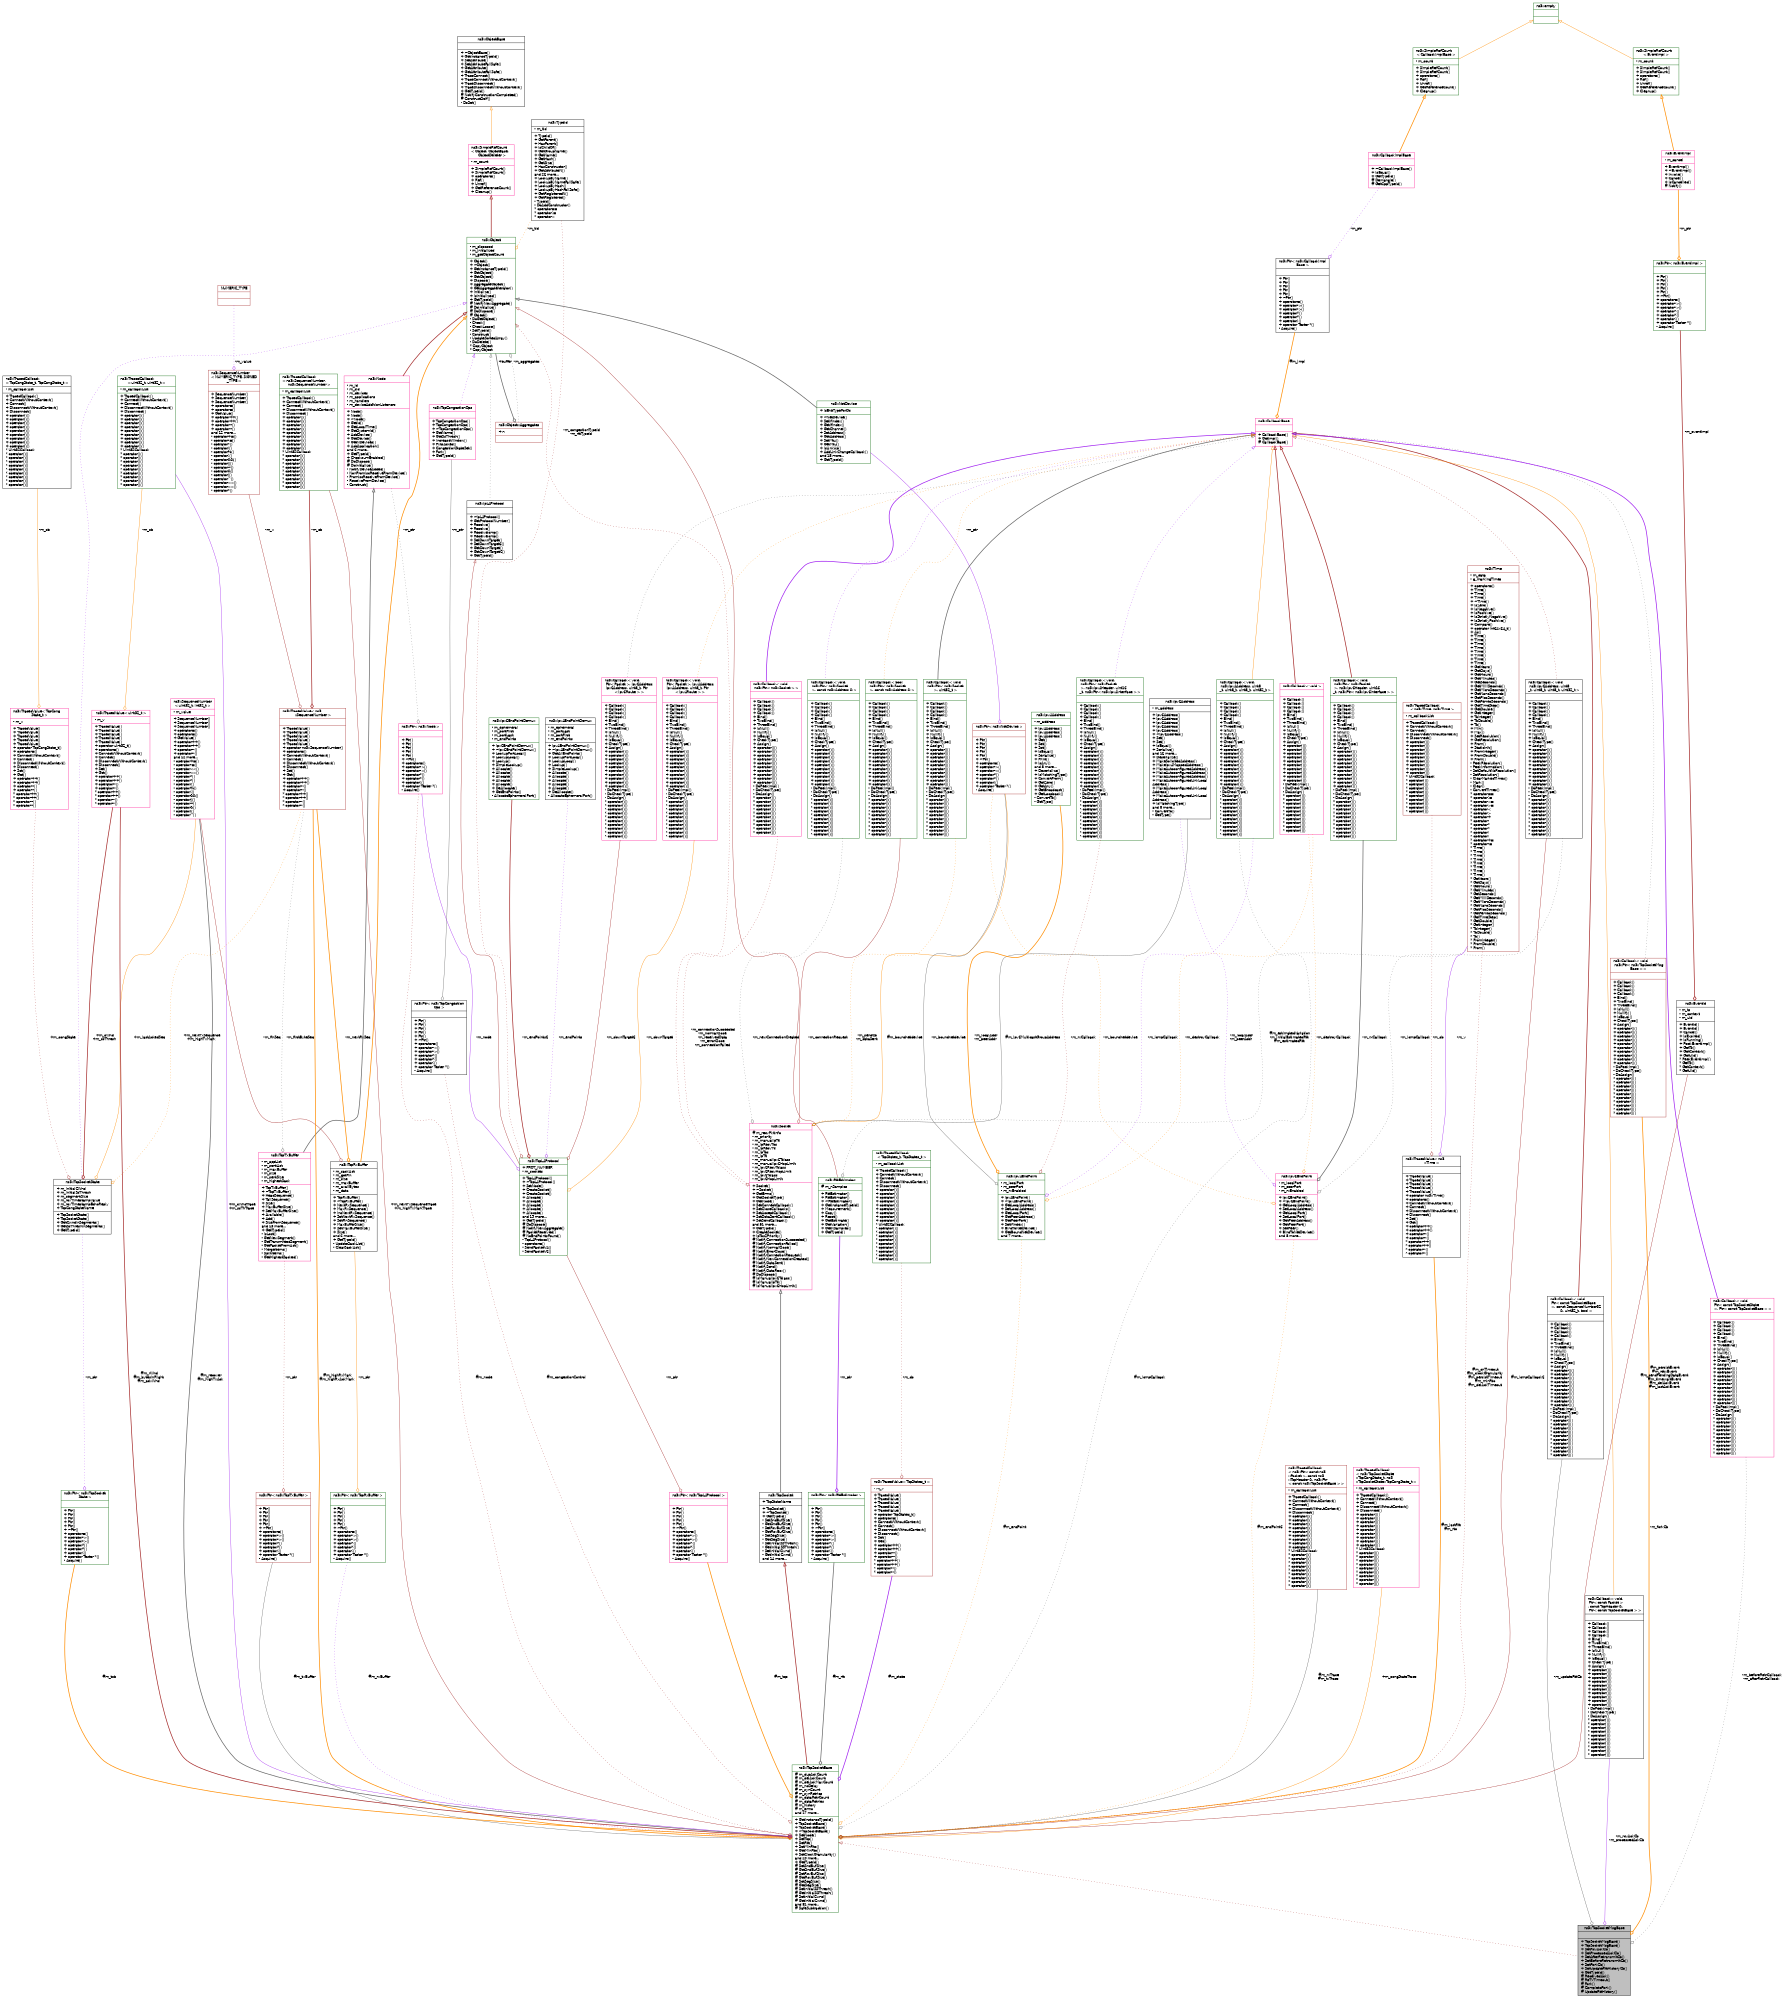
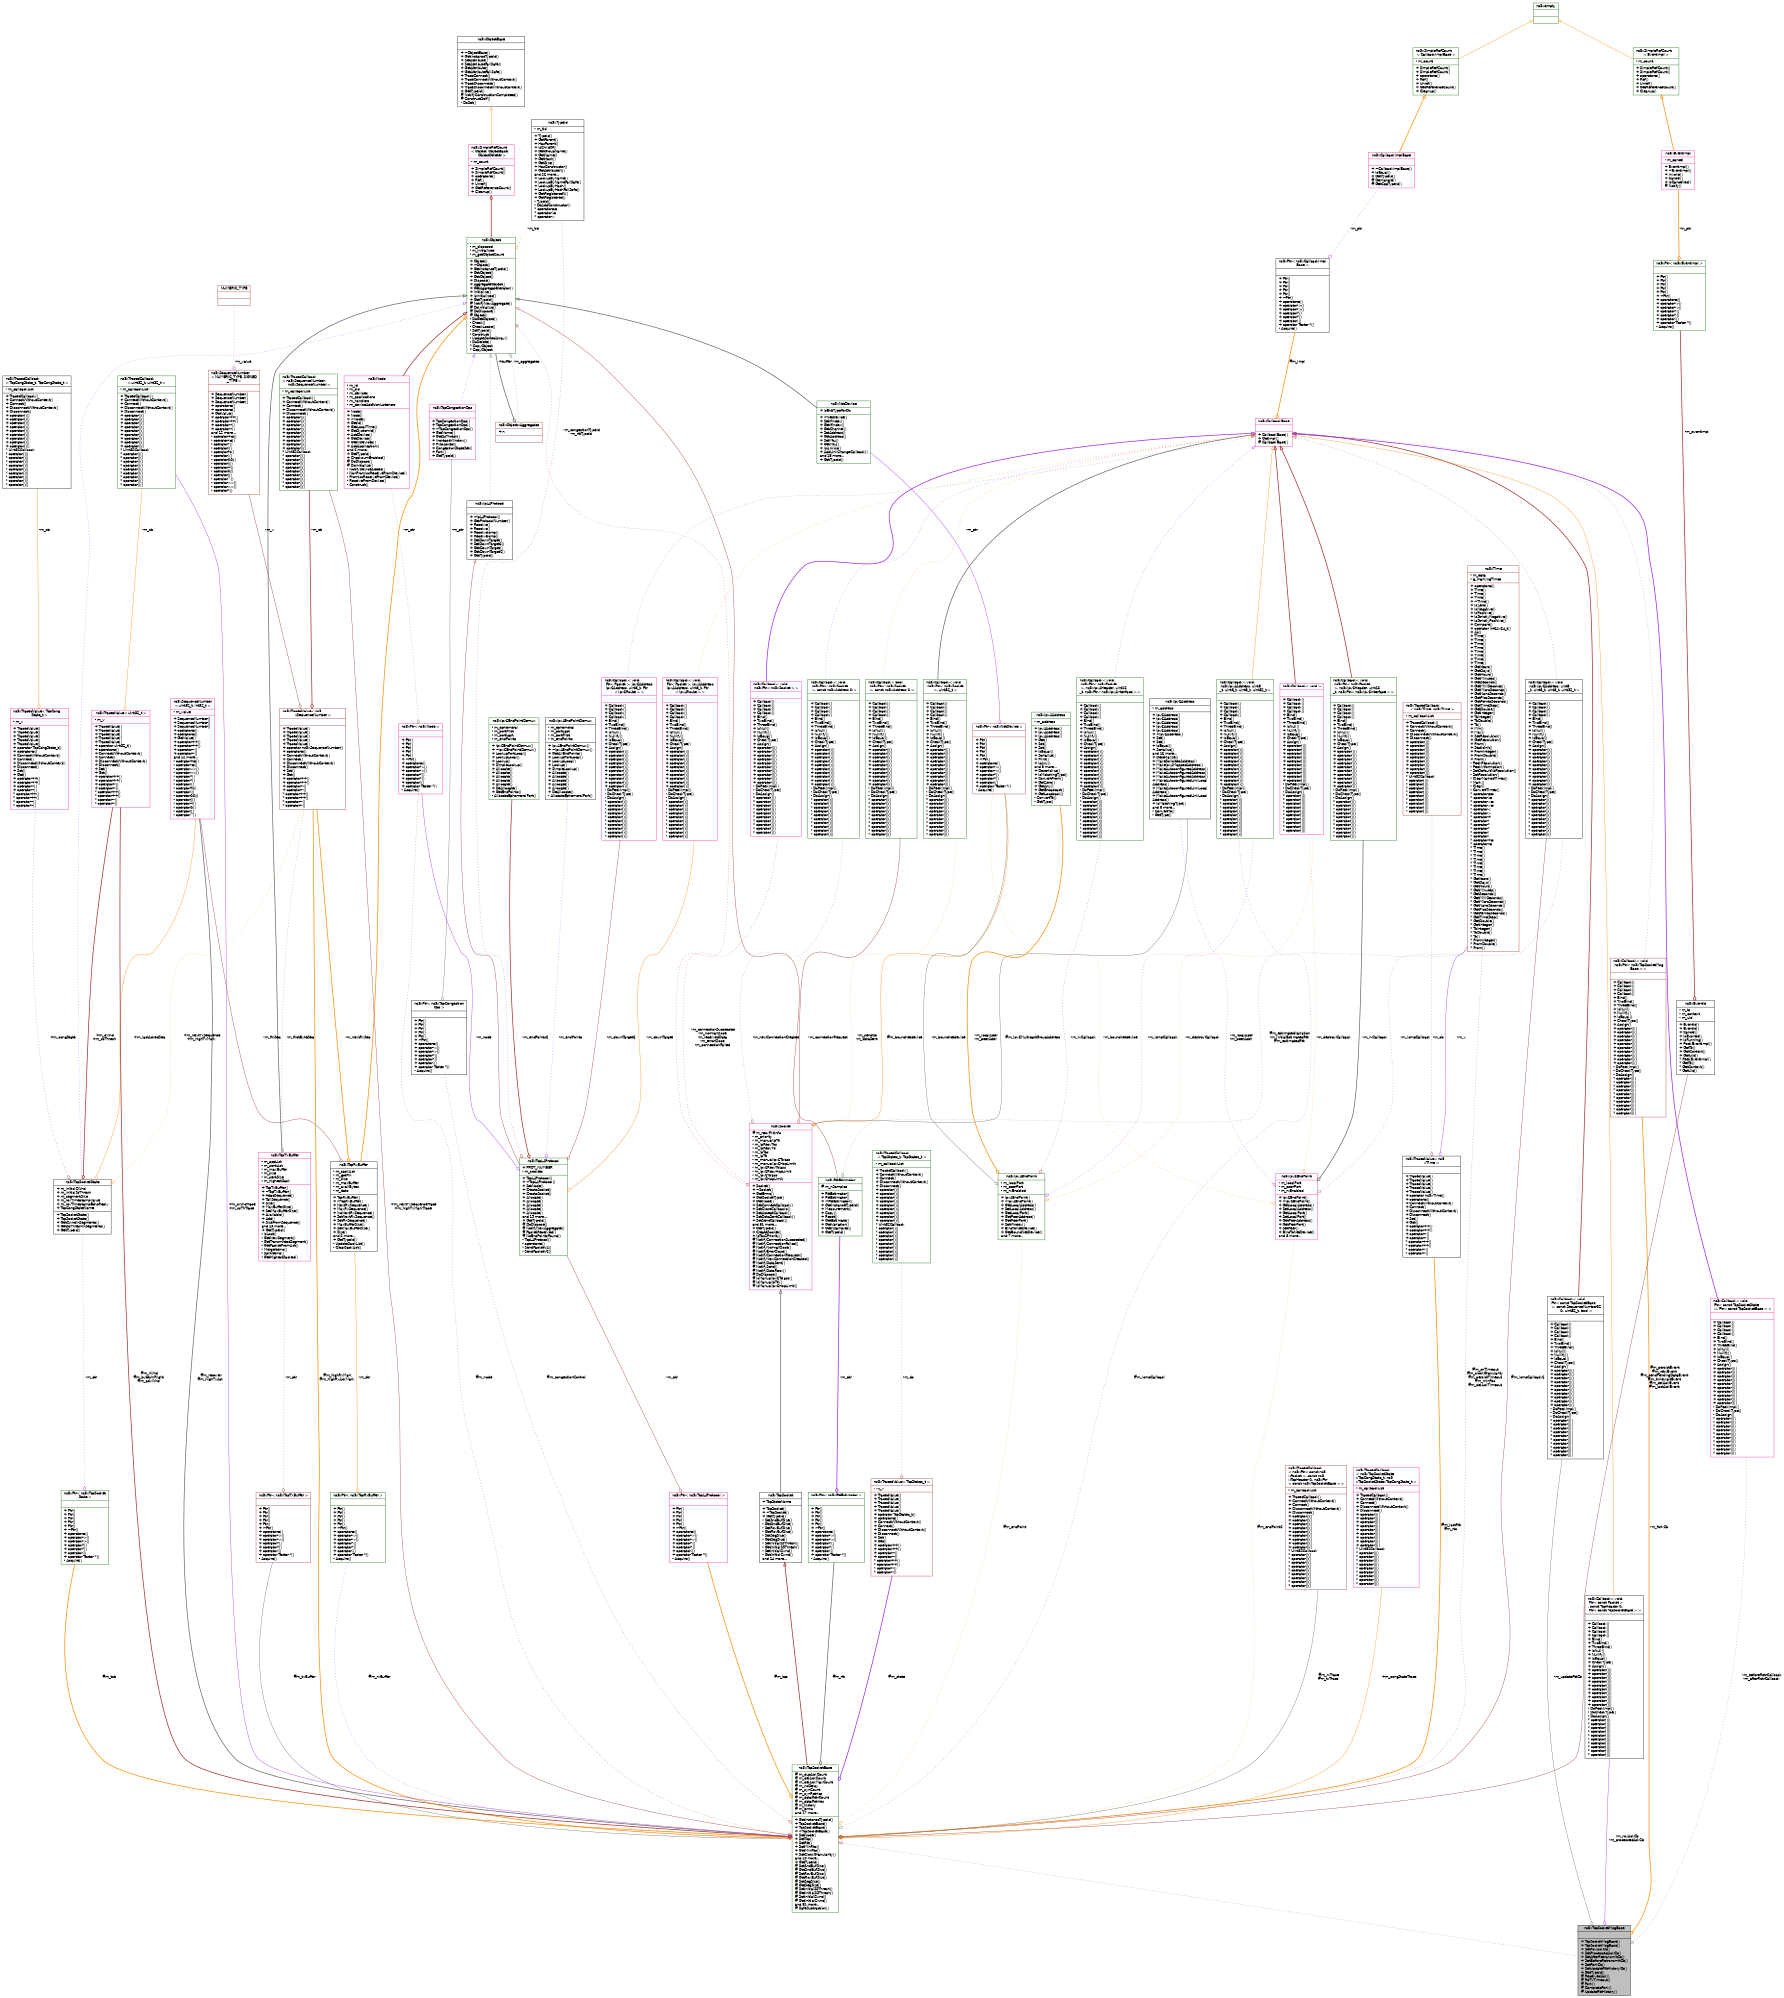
edge "ns3::TcpTxBuffer" -> "ns3::Node": now "ns3::TcpTxBuffer" -> "ns3::Object"
